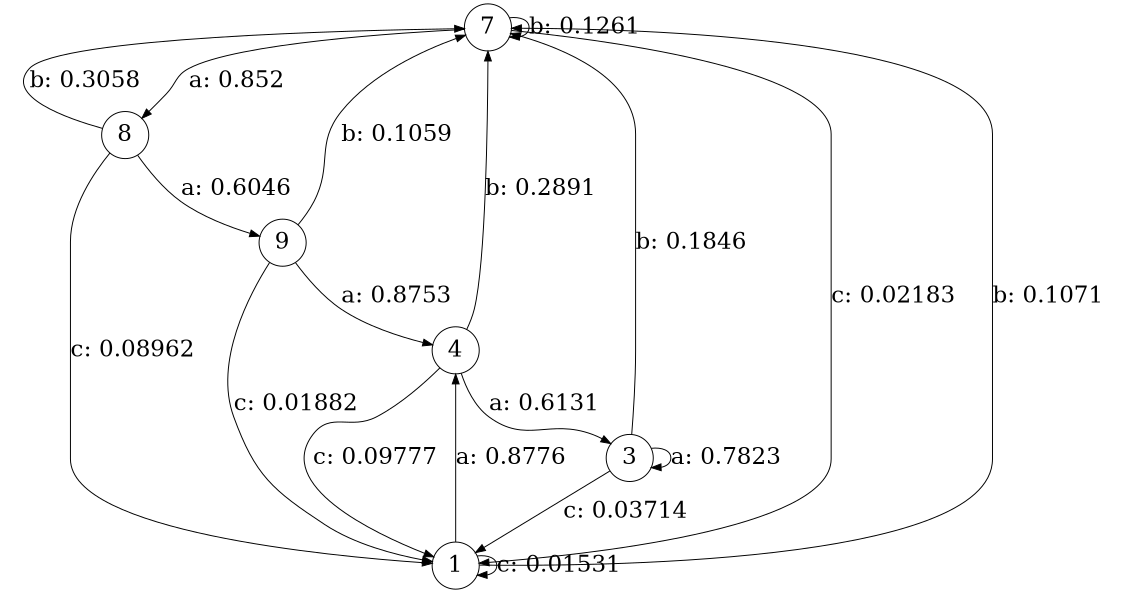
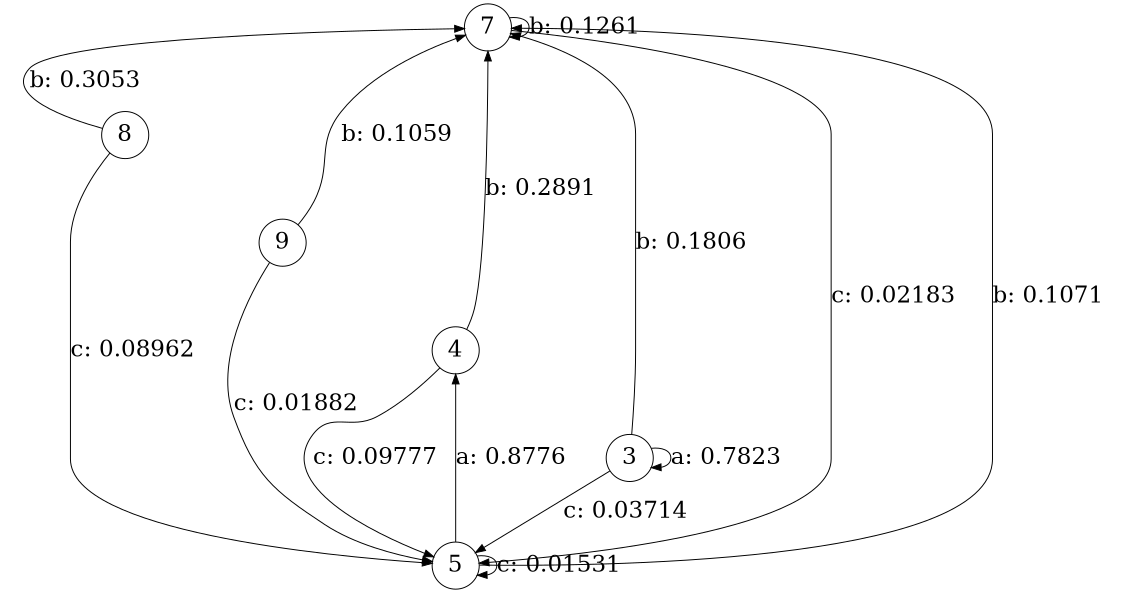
edge "7" -> "8": removed, label "a: 0.852"
edge "8" -> "7": label "b: 0.3058   " -> "b: 0.3053   "
edge "8" -> "9": removed, label "a: 0.6046"
edge "3" -> "7": label "b: 0.1846   " -> "b: 0.1806   "
edge "9" -> "4": removed, label "a: 0.8753"
edge "4" -> "3": removed, label "a: 0.6131"
node "1": label "1" -> "5"
